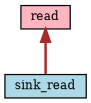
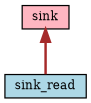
node "read": label "read" -> "sink"
